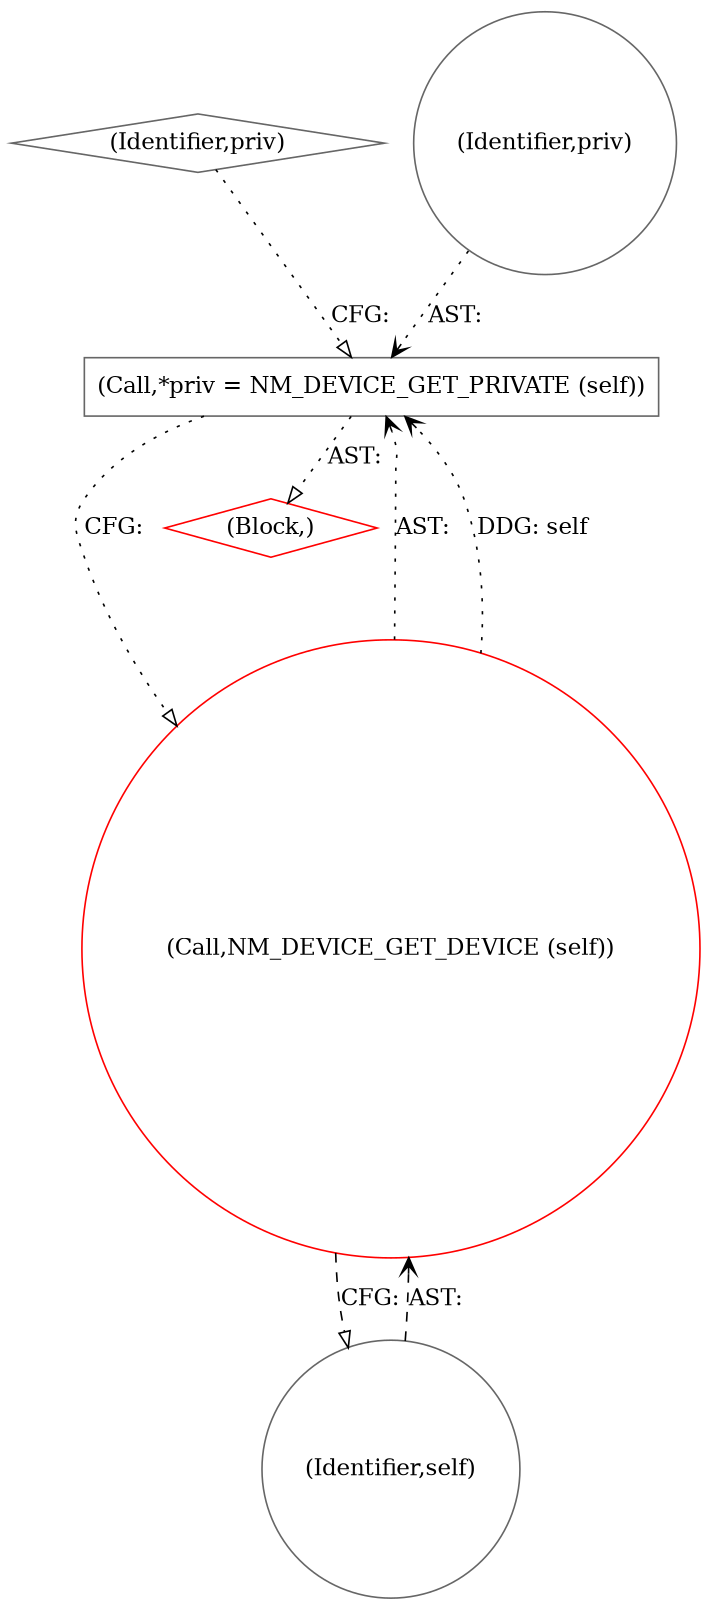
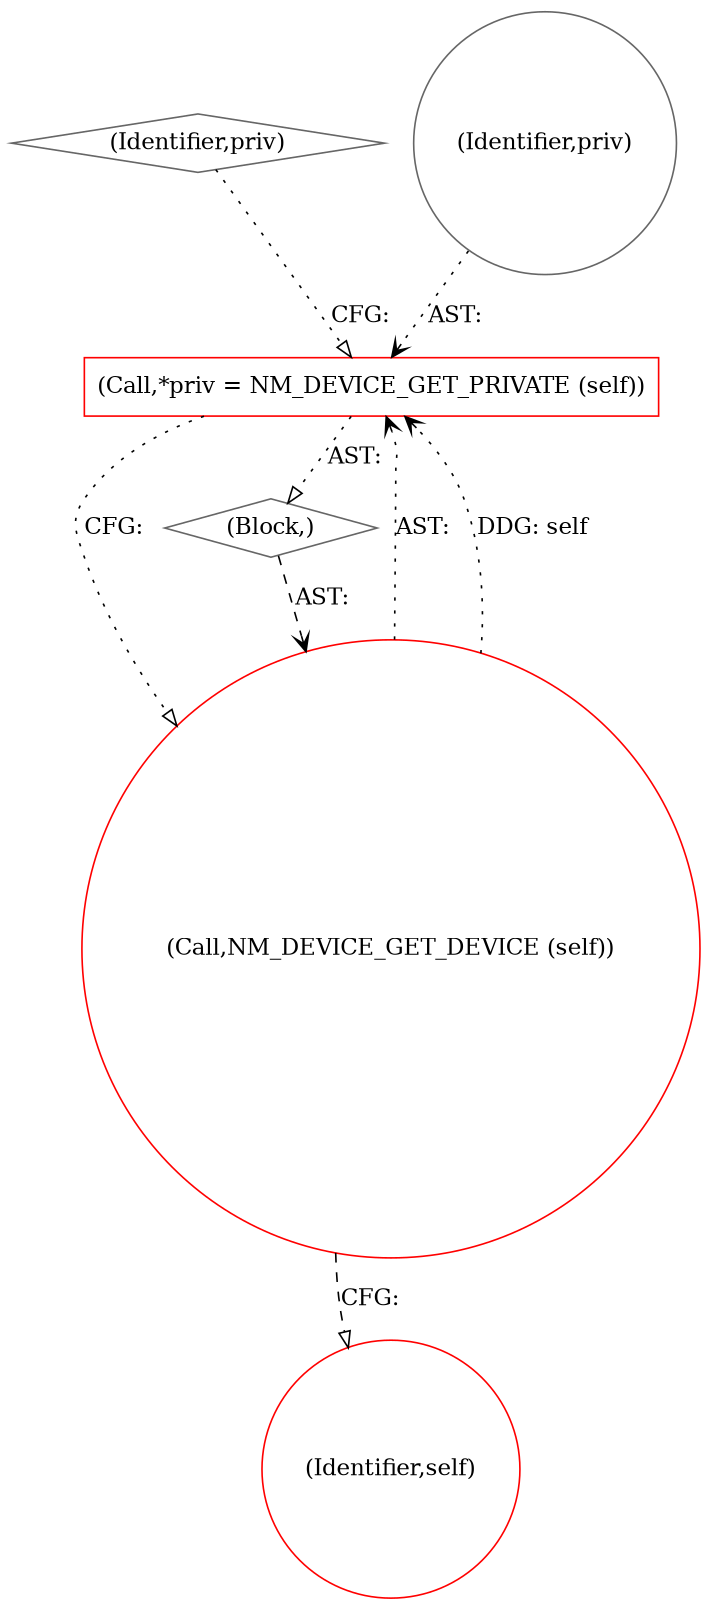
node "(Call,*priv = NM_DEVICE_GET_PRIVATE (self))": color gray40 -> red
node "(Block,)": color red -> gray40
edge "(Identifier,self)" -> "(Call,NM_DEVICE_GET_DEVICE (self))": now "(Block,)" -> "(Call,NM_DEVICE_GET_DEVICE (self))"
node "(Identifier,self)": color gray40 -> red
